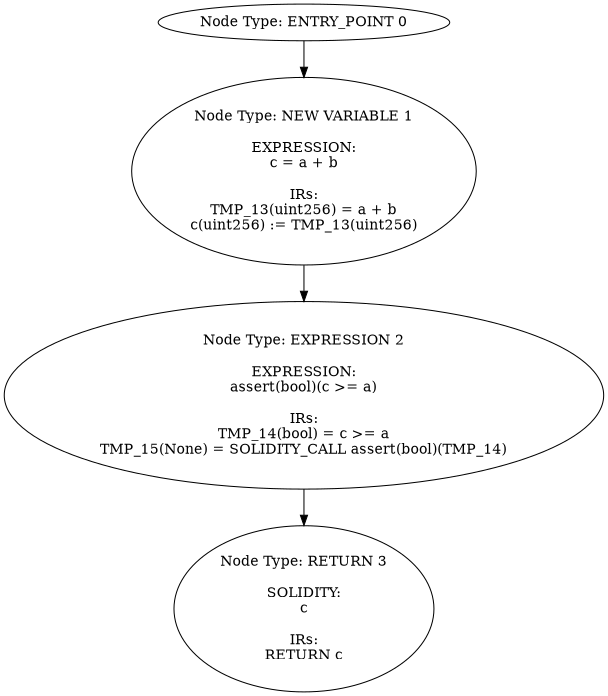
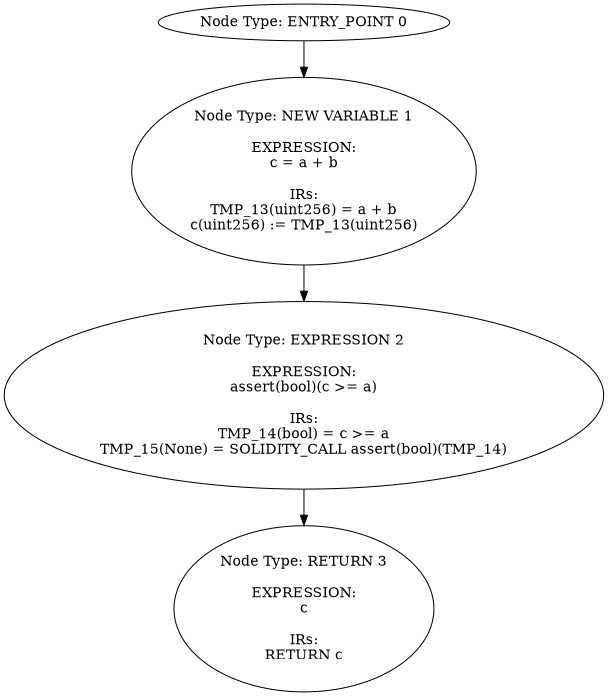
node "Node Type: RETURN 3 SOLIDITY: c IRs: RETURN c": label "Node Type: RETURN 3 SOLIDITY: c IRs: RETURN c" -> "Node Type: RETURN 3 EXPRESSION: c IRs: RETURN c"
